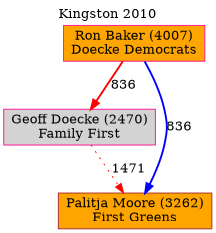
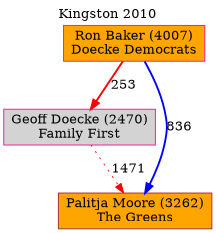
edge "Ron Baker (4007) Doecke Democrats" -> "Geoff Doecke (2470) Family First": label "836" -> "253"
node "Palitja Moore (3262) First Greens": label "Palitja Moore (3262) First Greens" -> "Palitja Moore (3262) The Greens"
